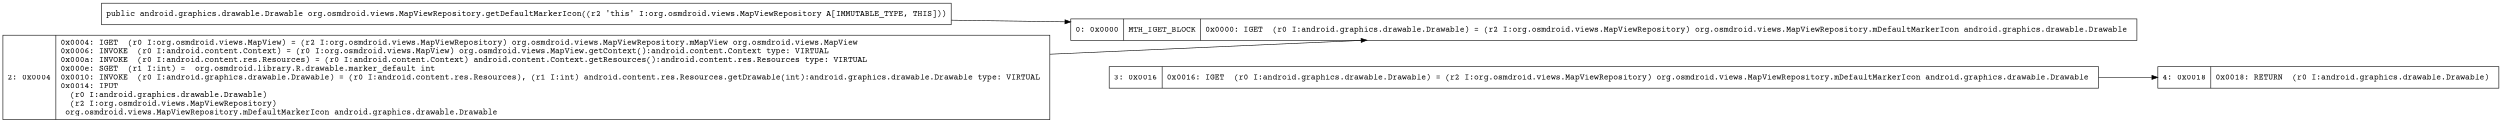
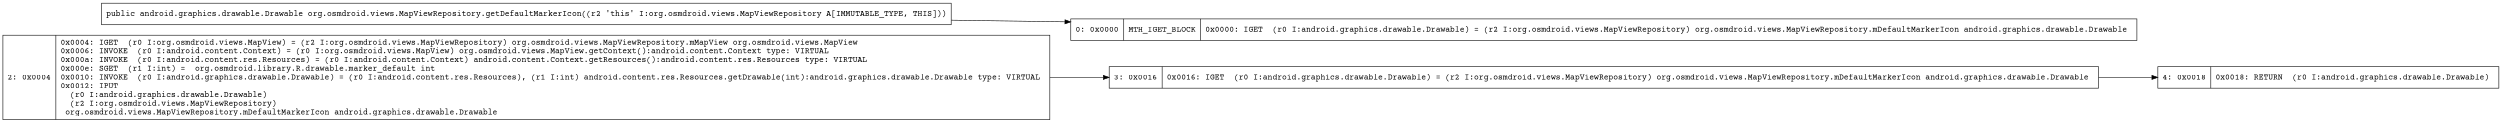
edge "2: 0x0004" -> "0: 0x0000": now "2: 0x0004" -> "3: 0x0016"
node "2: 0x0004": text "0x0014: IPUT" -> "0x0012: IPUT"
